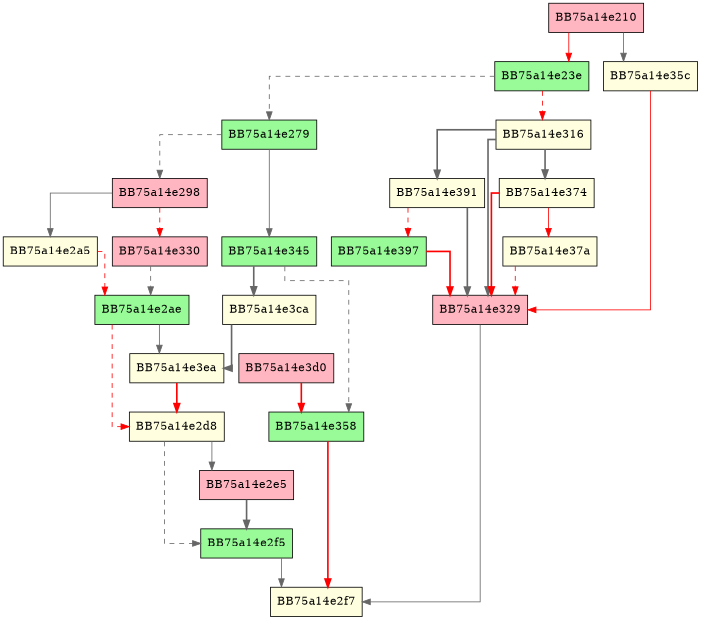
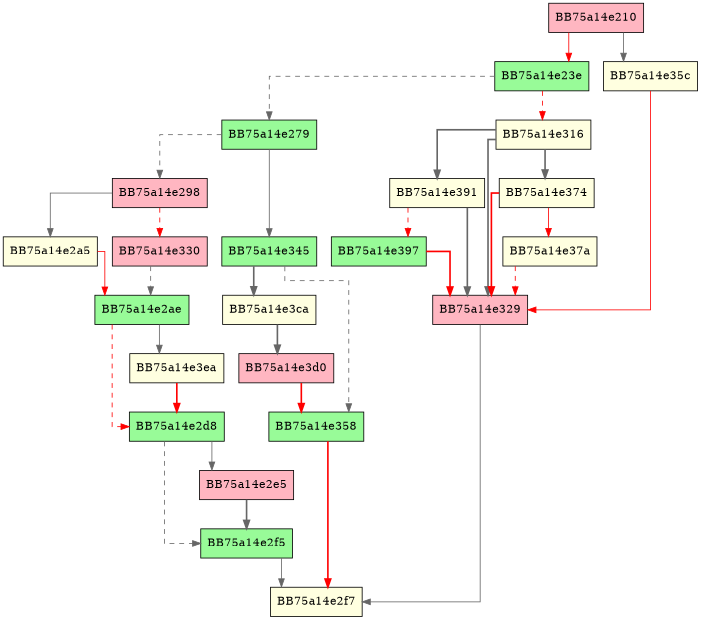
edge "BB75a14e2a5" -> "BB75a14e2ae": style dashed -> solid
edge "BB75a14e3ca" -> "BB75a14e3ea": now "BB75a14e3ca" -> "BB75a14e3d0"
node "BB75a14e2d8": fillcolor lightyellow -> palegreen
